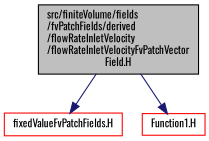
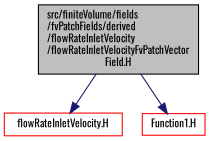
node "fixedValueFvPatchFields.H": label "fixedValueFvPatchFields.H" -> "flowRateInletVelocity.H"
